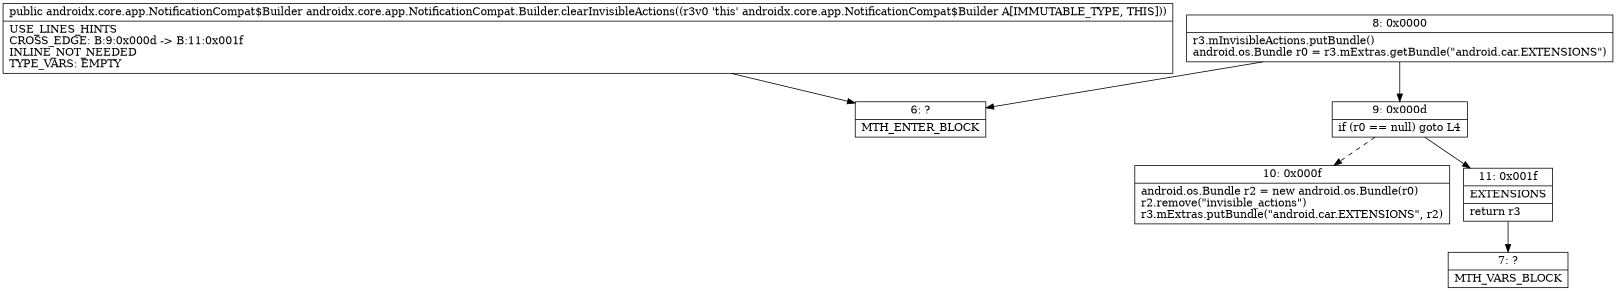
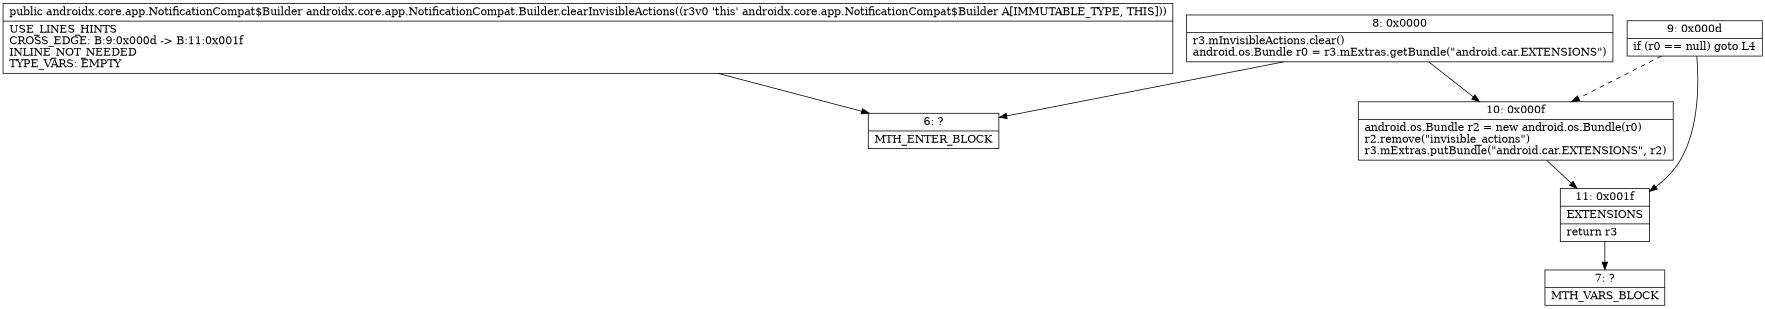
node "8: 0x0000": text "r3.mInvisibleActions.putBundle()" -> "r3.mInvisibleActions.clear()"
edge "8: 0x0000" -> "9: 0x000d": now "8: 0x0000" -> "10: 0x000f"
edge "10: 0x000f" -> "11: 0x001f": added
